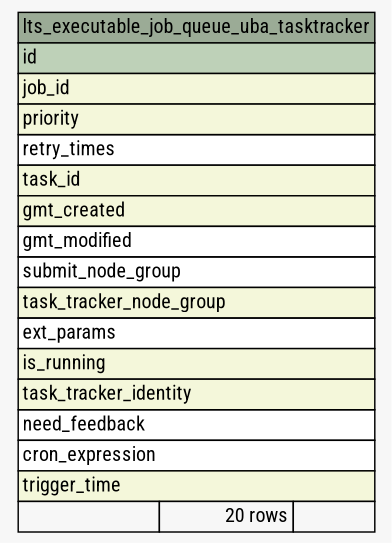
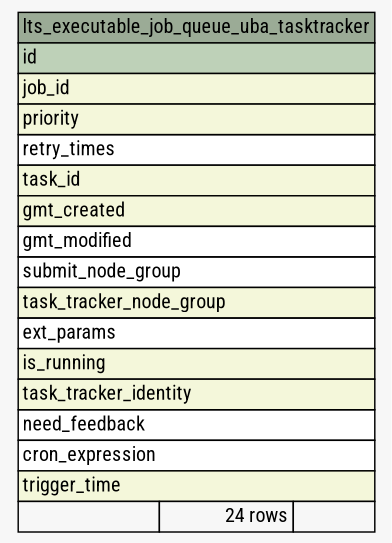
node "lts_executable_job_queue_uba_tasktracker": text "20 rows" -> "24 rows"
